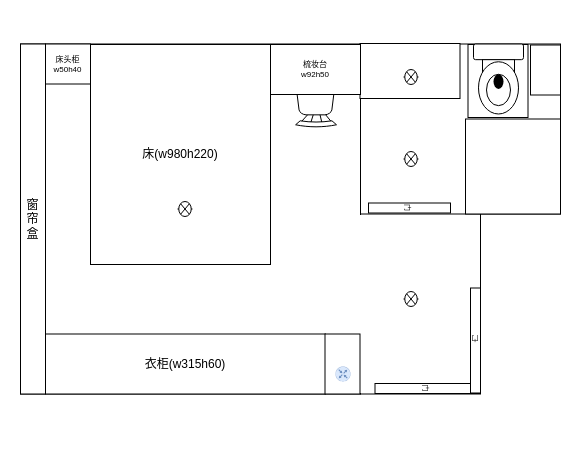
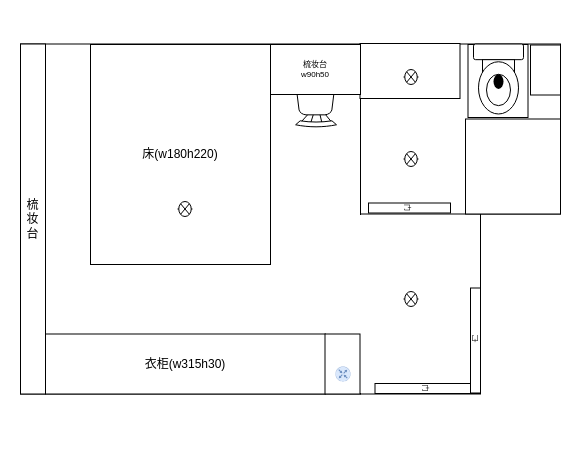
node "床头柜 w50h40": removed
node "梳妆台 w92h50": label "梳妆台 w92h50" -> "梳妆台 w90h50"
node "床(w980h220)": label "床(w980h220)" -> "床(w180h220)"
node "窗帘盒": label "窗帘盒" -> "梳妆台"
node "衣柜(w315h60)": label "衣柜(w315h60)" -> "衣柜(w315h30)"
